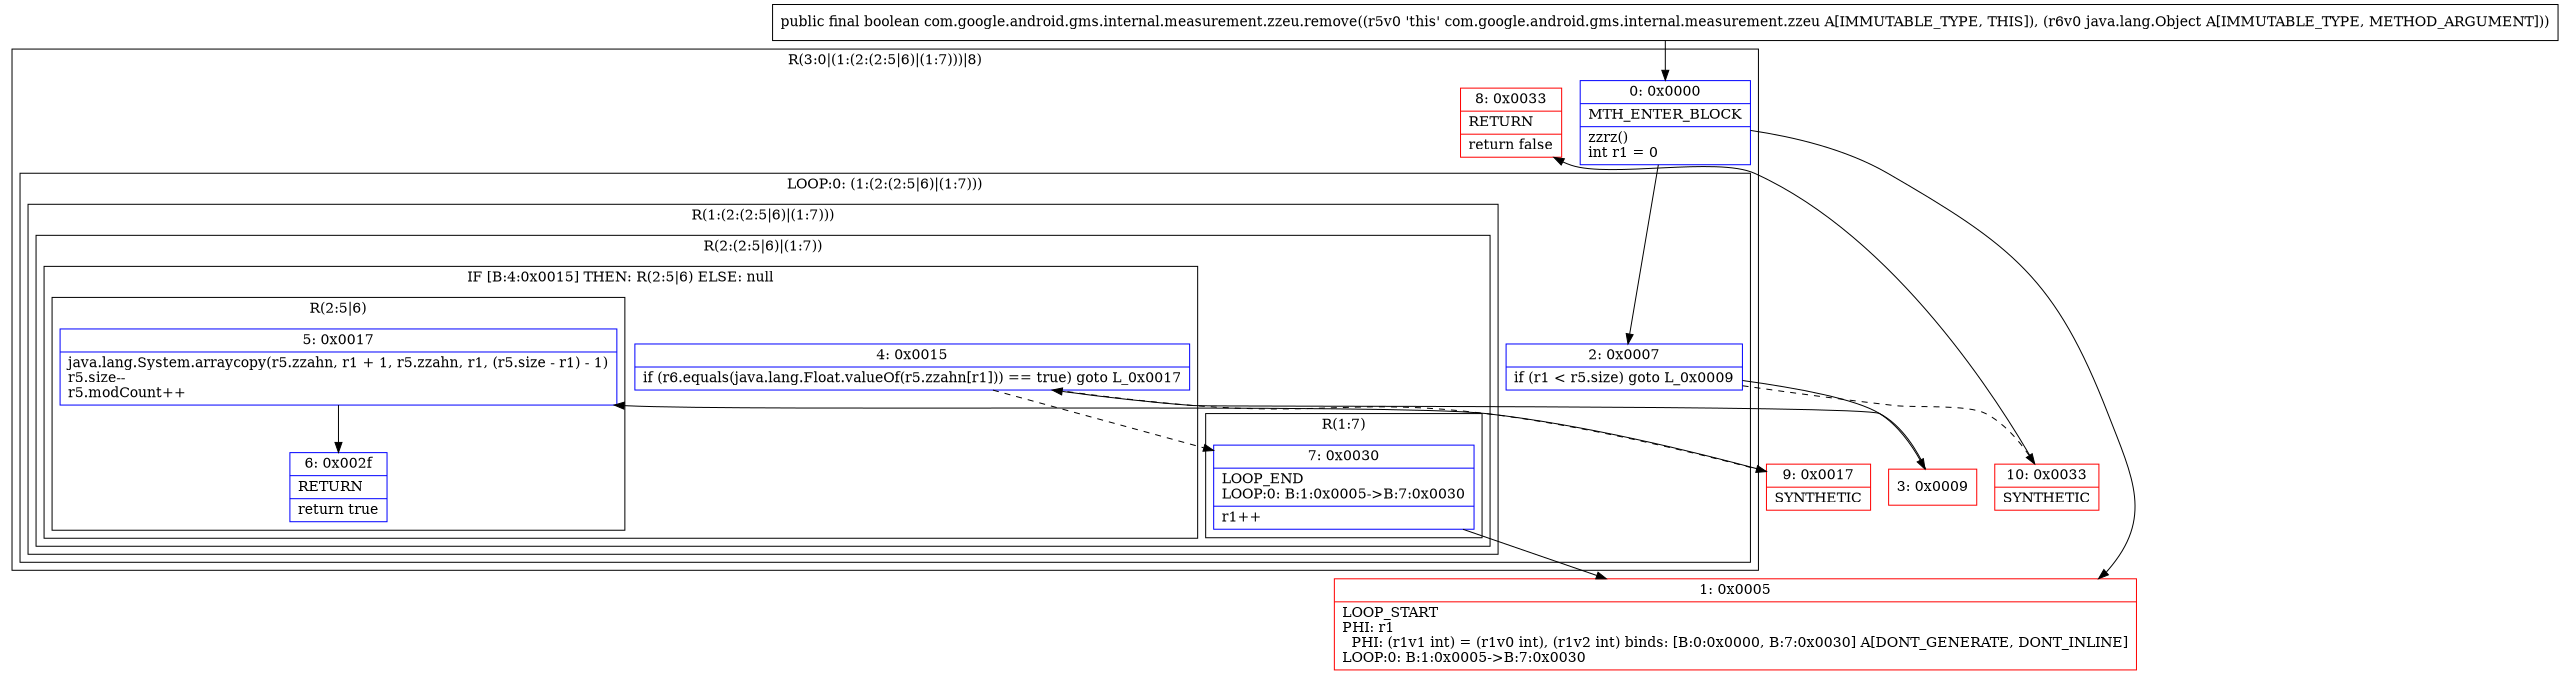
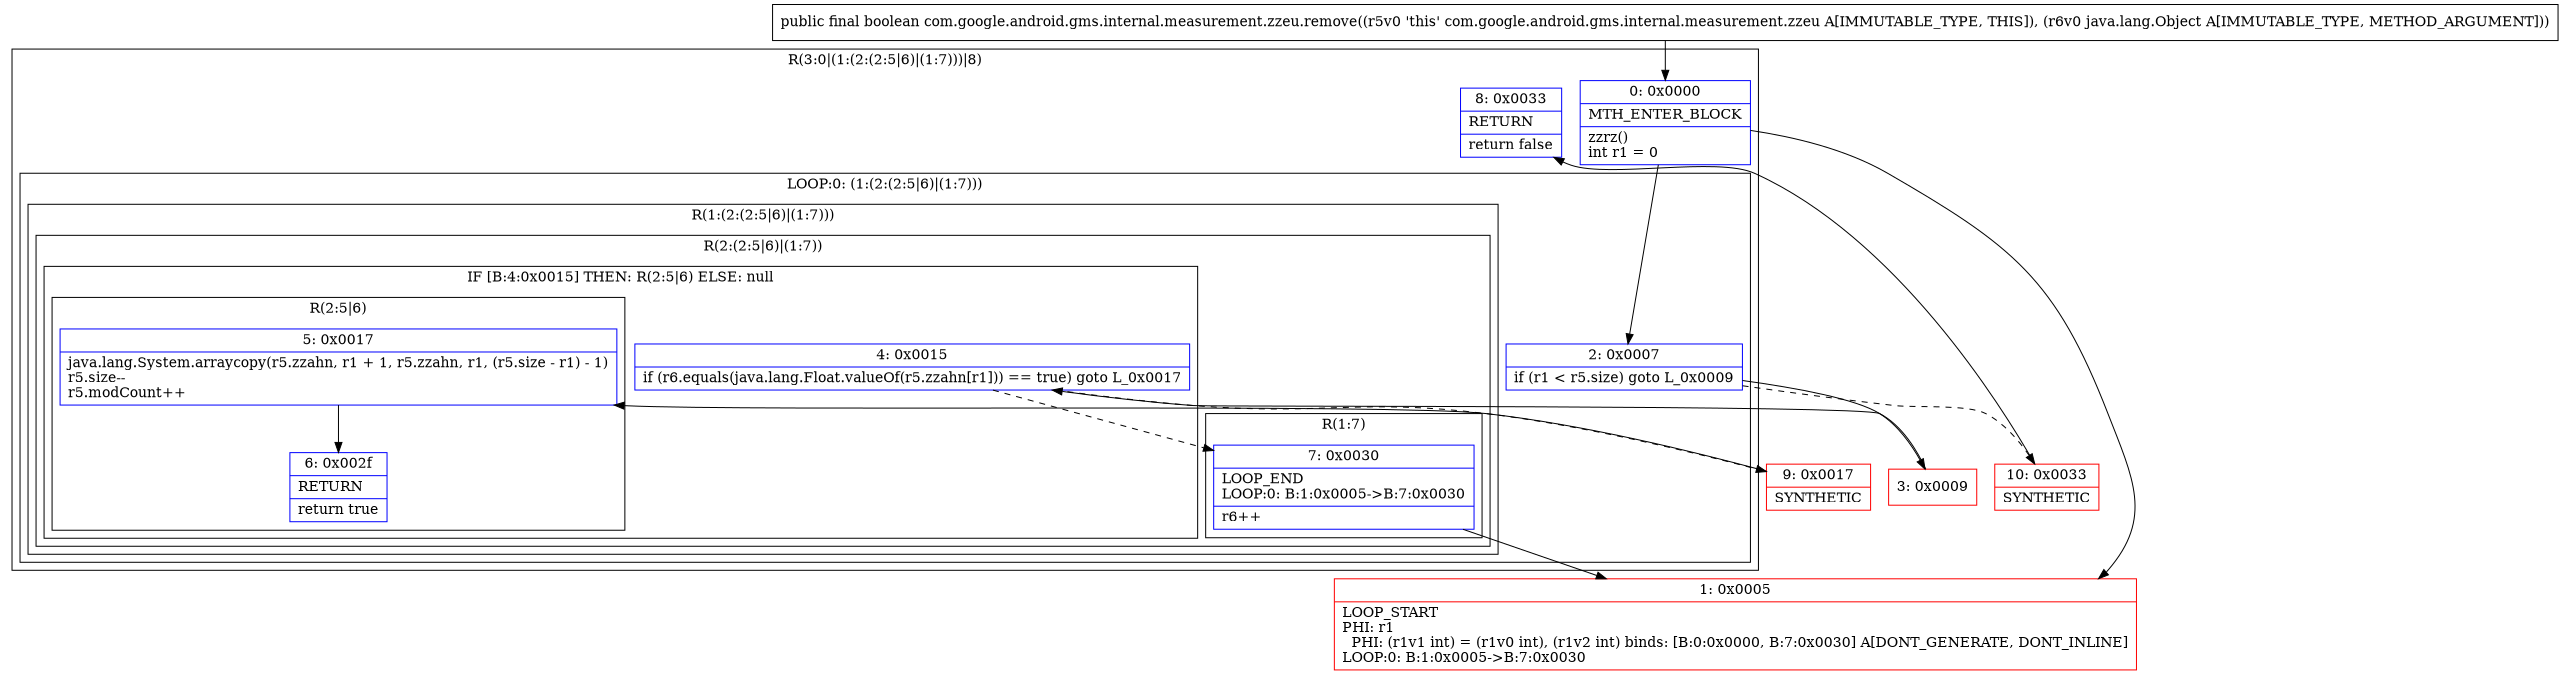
node "8: 0x0033": color red -> blue
node "7: 0x0030": text "r1++" -> "r6++"
